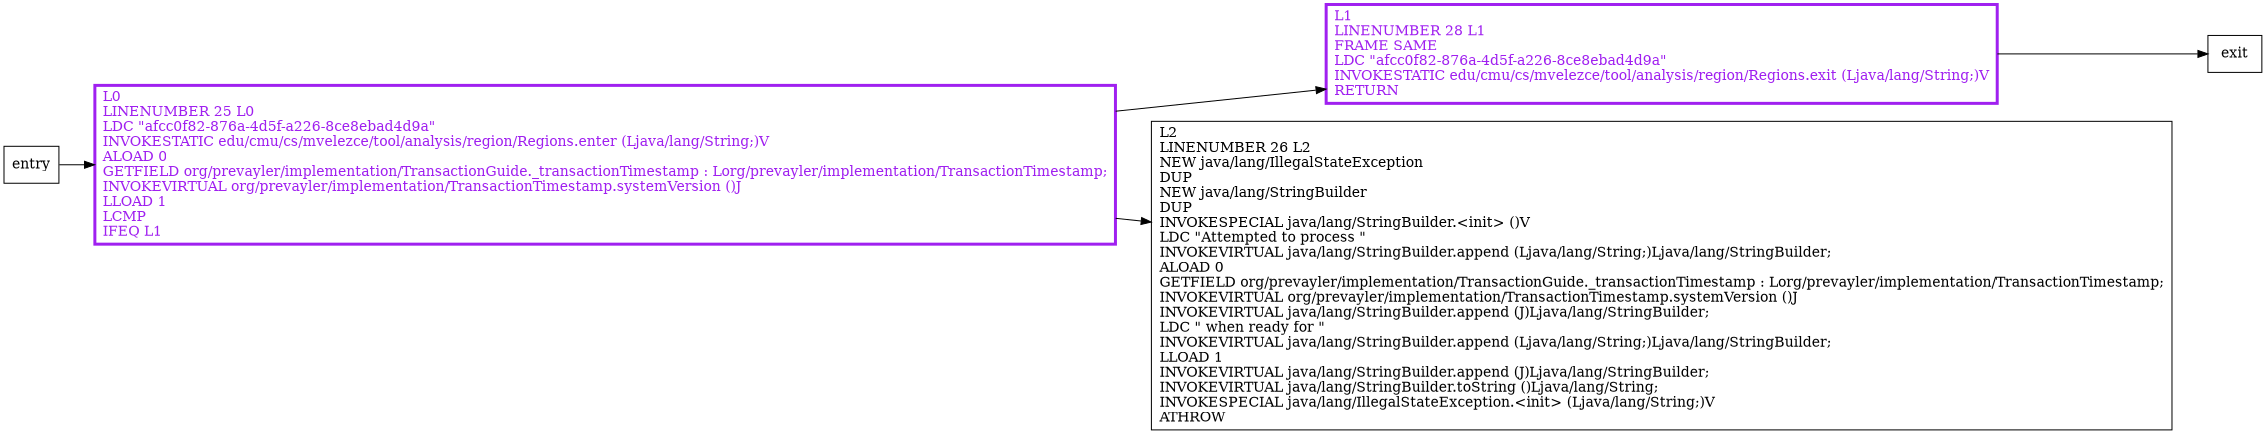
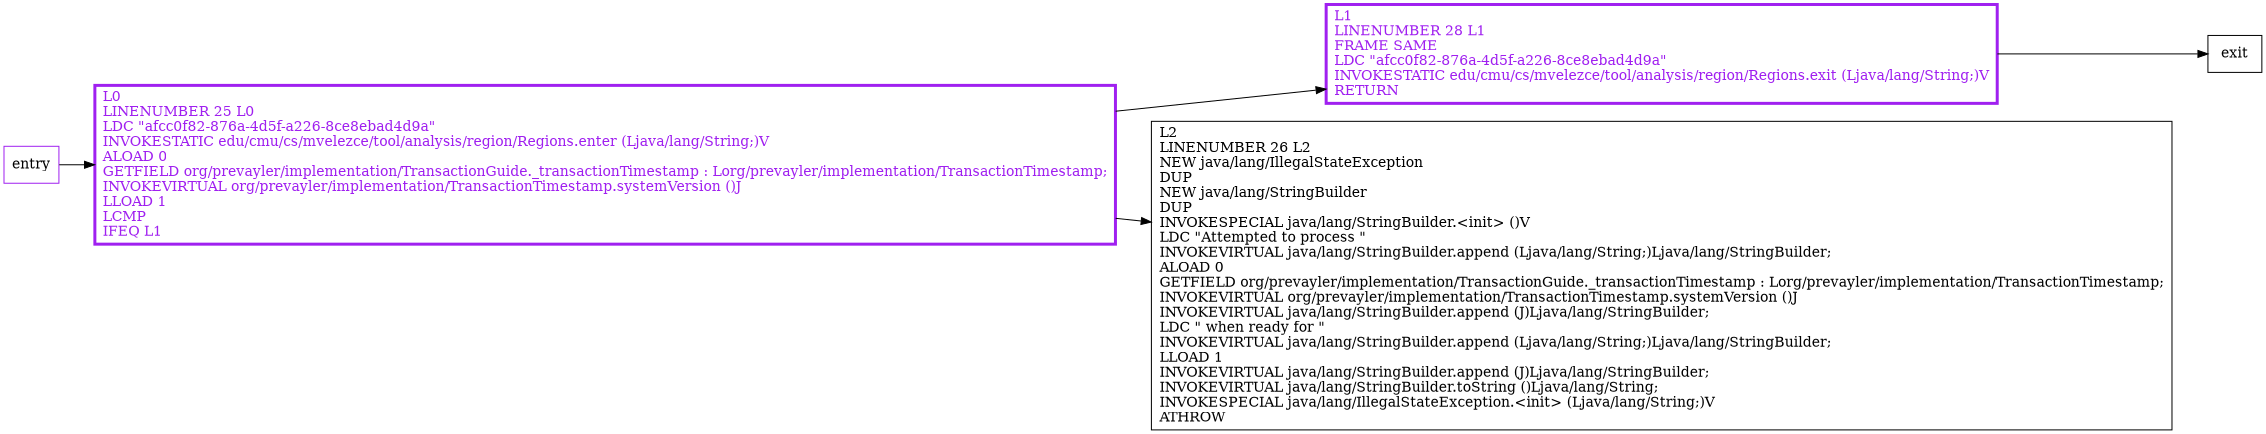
node "entry": color black -> purple
